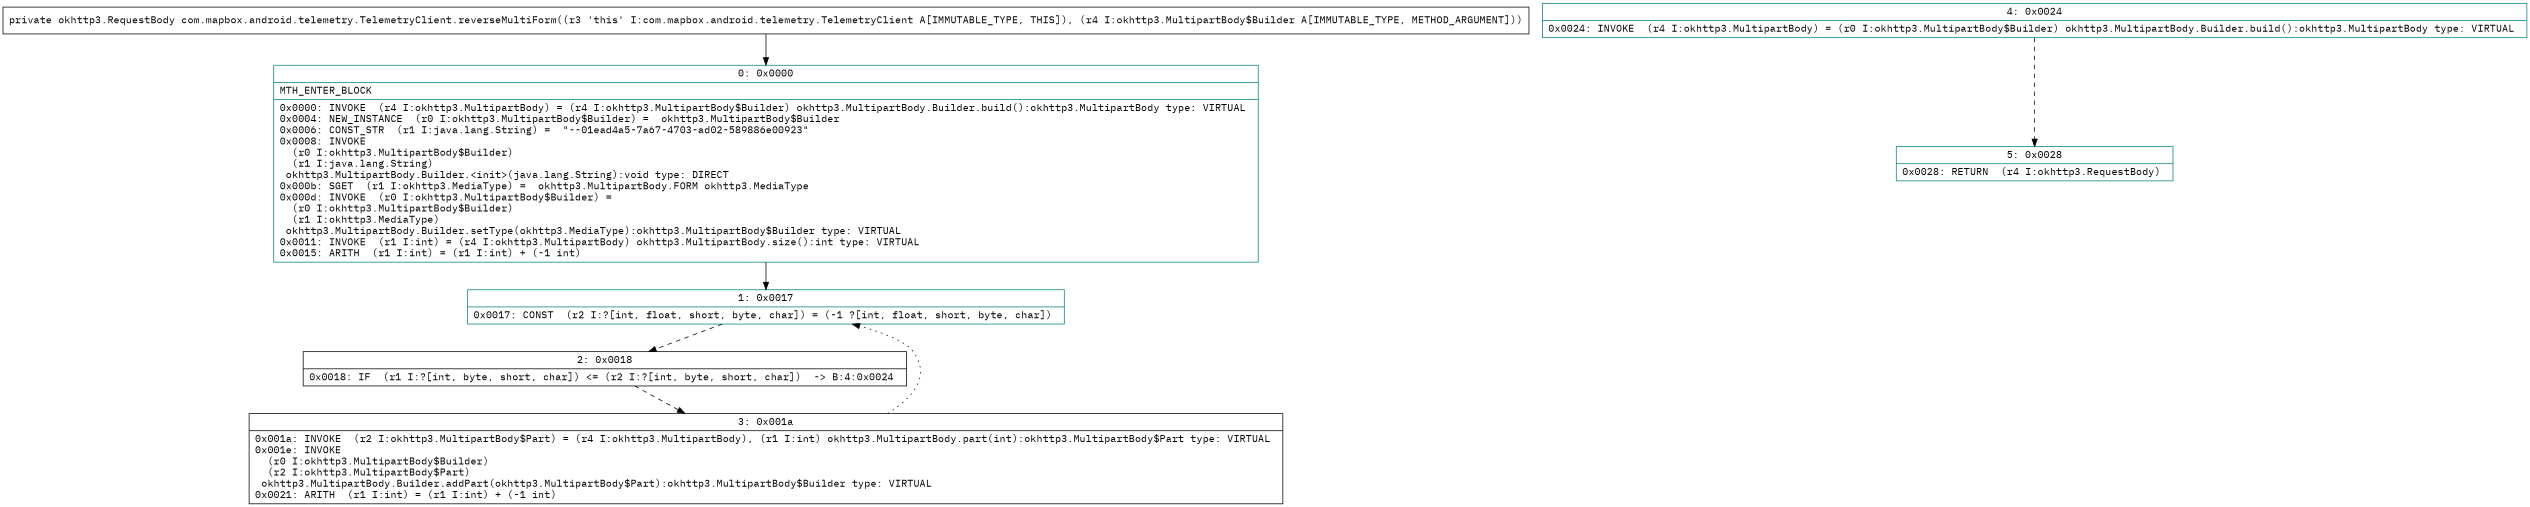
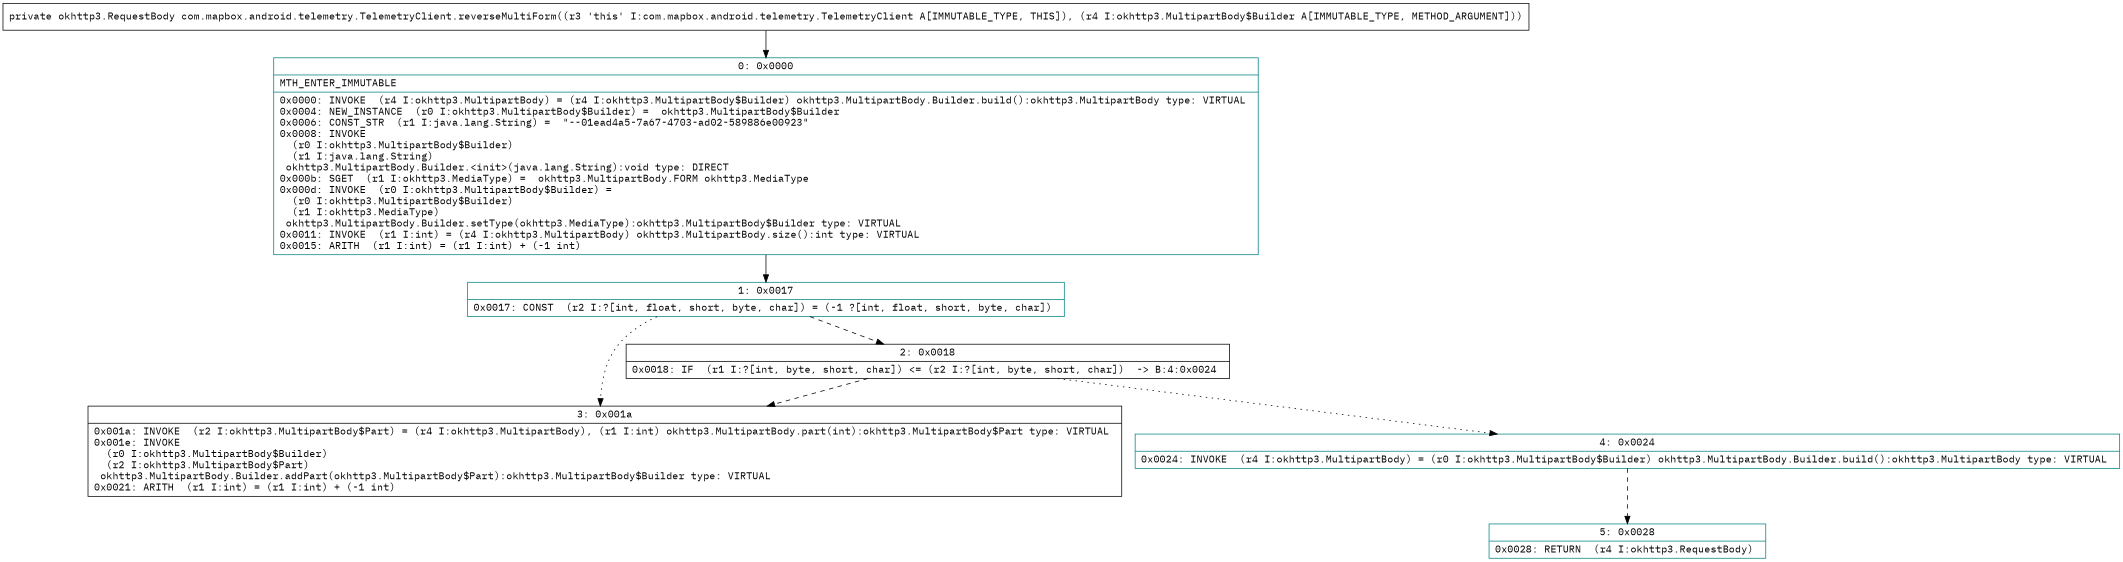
node "0: 0x0000": text "MTH_ENTER_BLOCK" -> "MTH_ENTER_IMMUTABLE"
edge "3: 0x001a" -> "1: 0x0017": reversed
edge "2: 0x0018" -> "4: 0x0024": added
